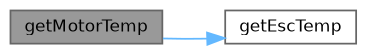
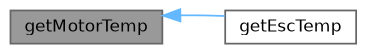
edge "getMotorTemp" -> "getEscTemp": reversed
